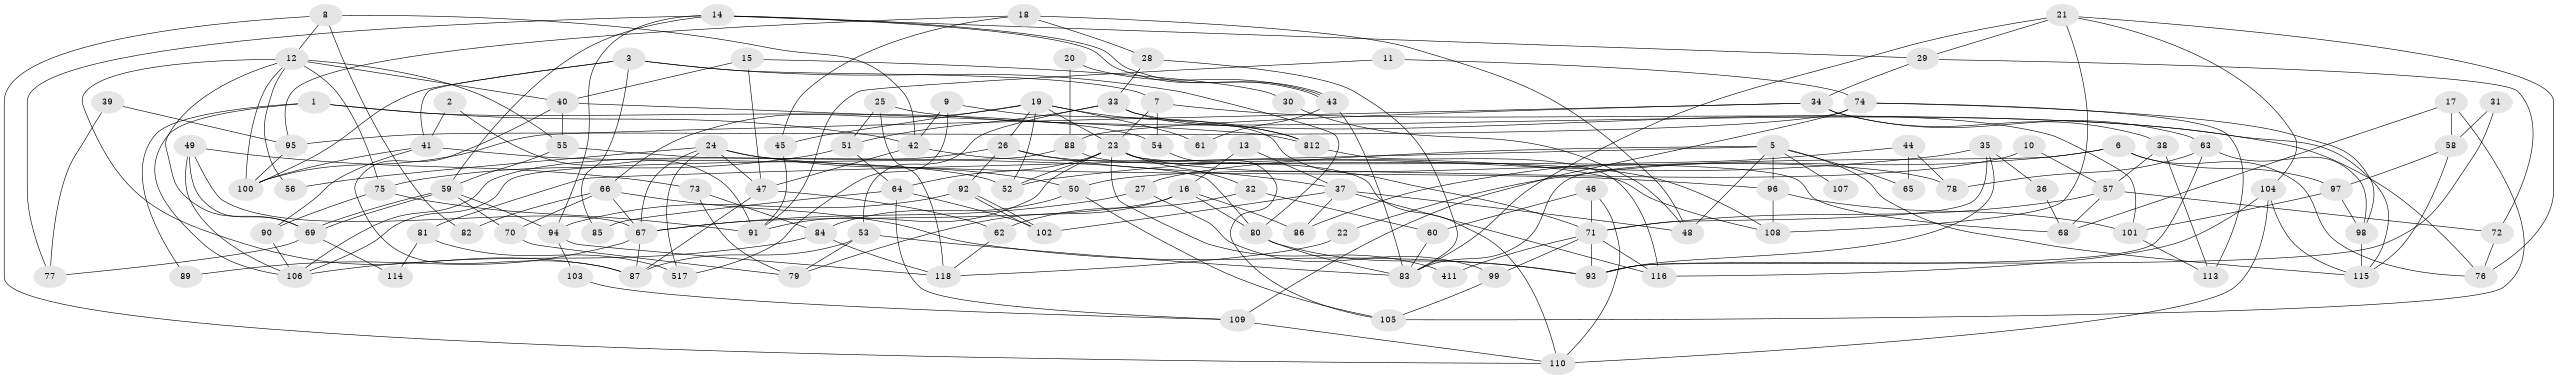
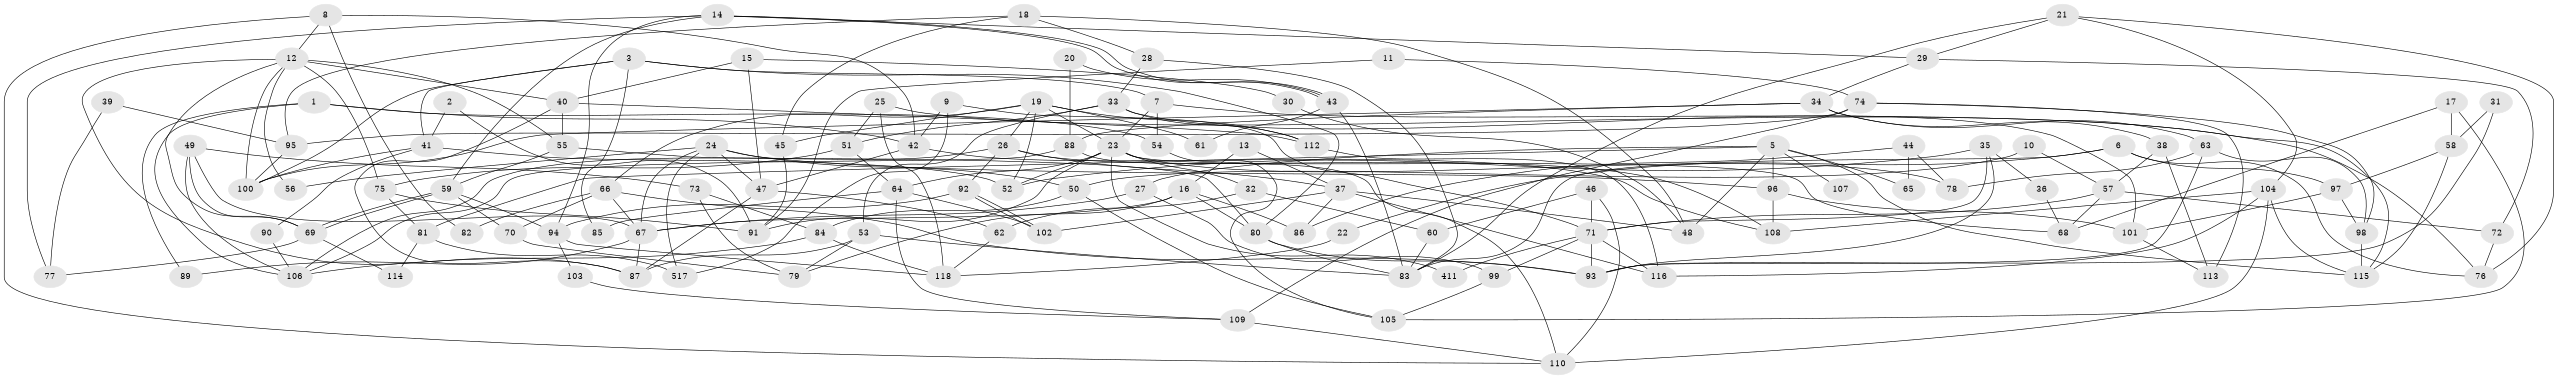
node "812": label "812" -> "112"
edge "75" -- "90": now "75" -- "81"
edge "21" -- "108": now "104" -- "108"
